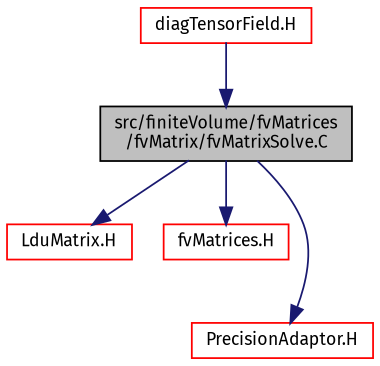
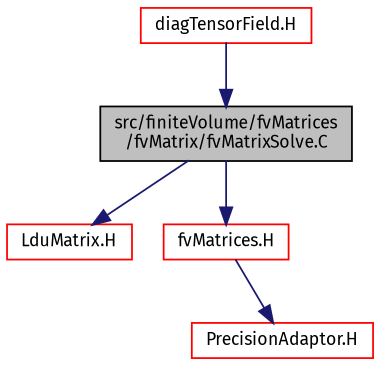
edge "src/finiteVolume/fvMatrices /fvMatrix/fvMatrixSolve.C" -> "PrecisionAdaptor.H": now "fvMatrices.H" -> "PrecisionAdaptor.H"
